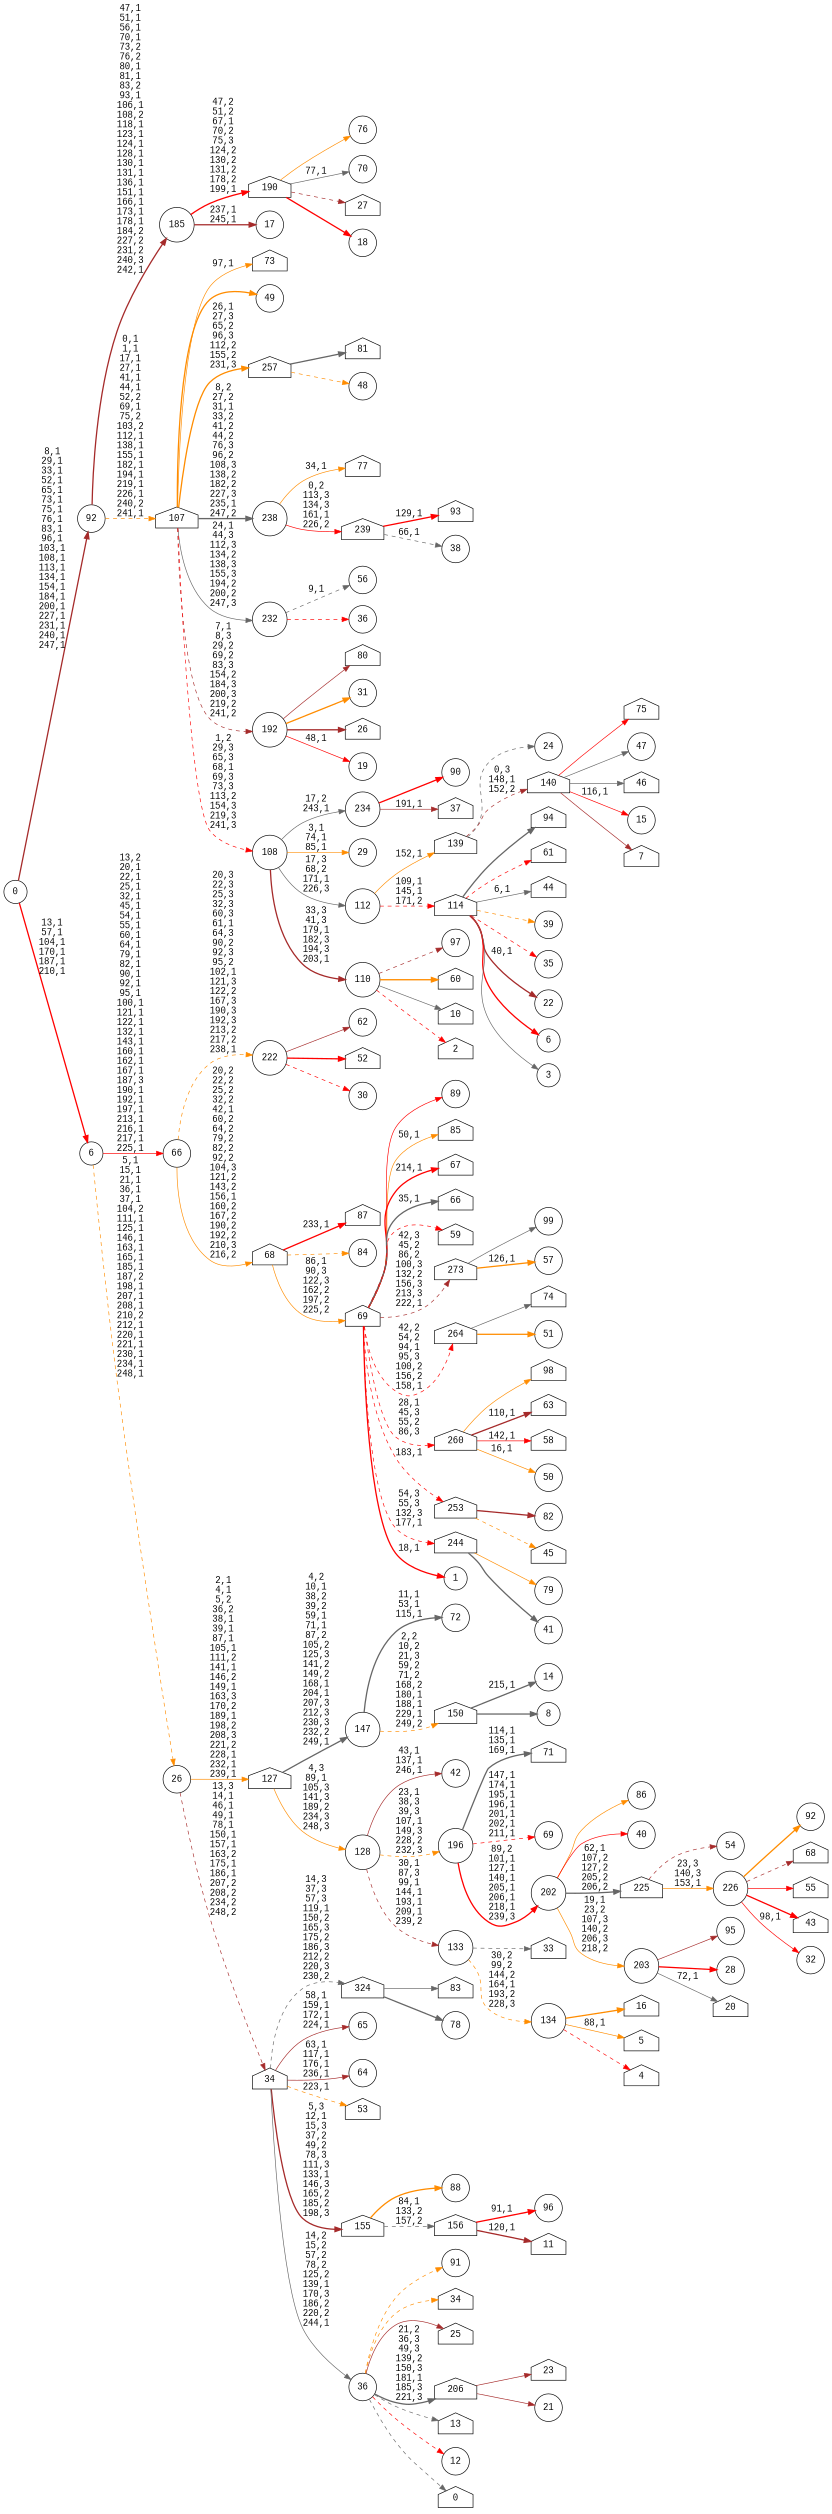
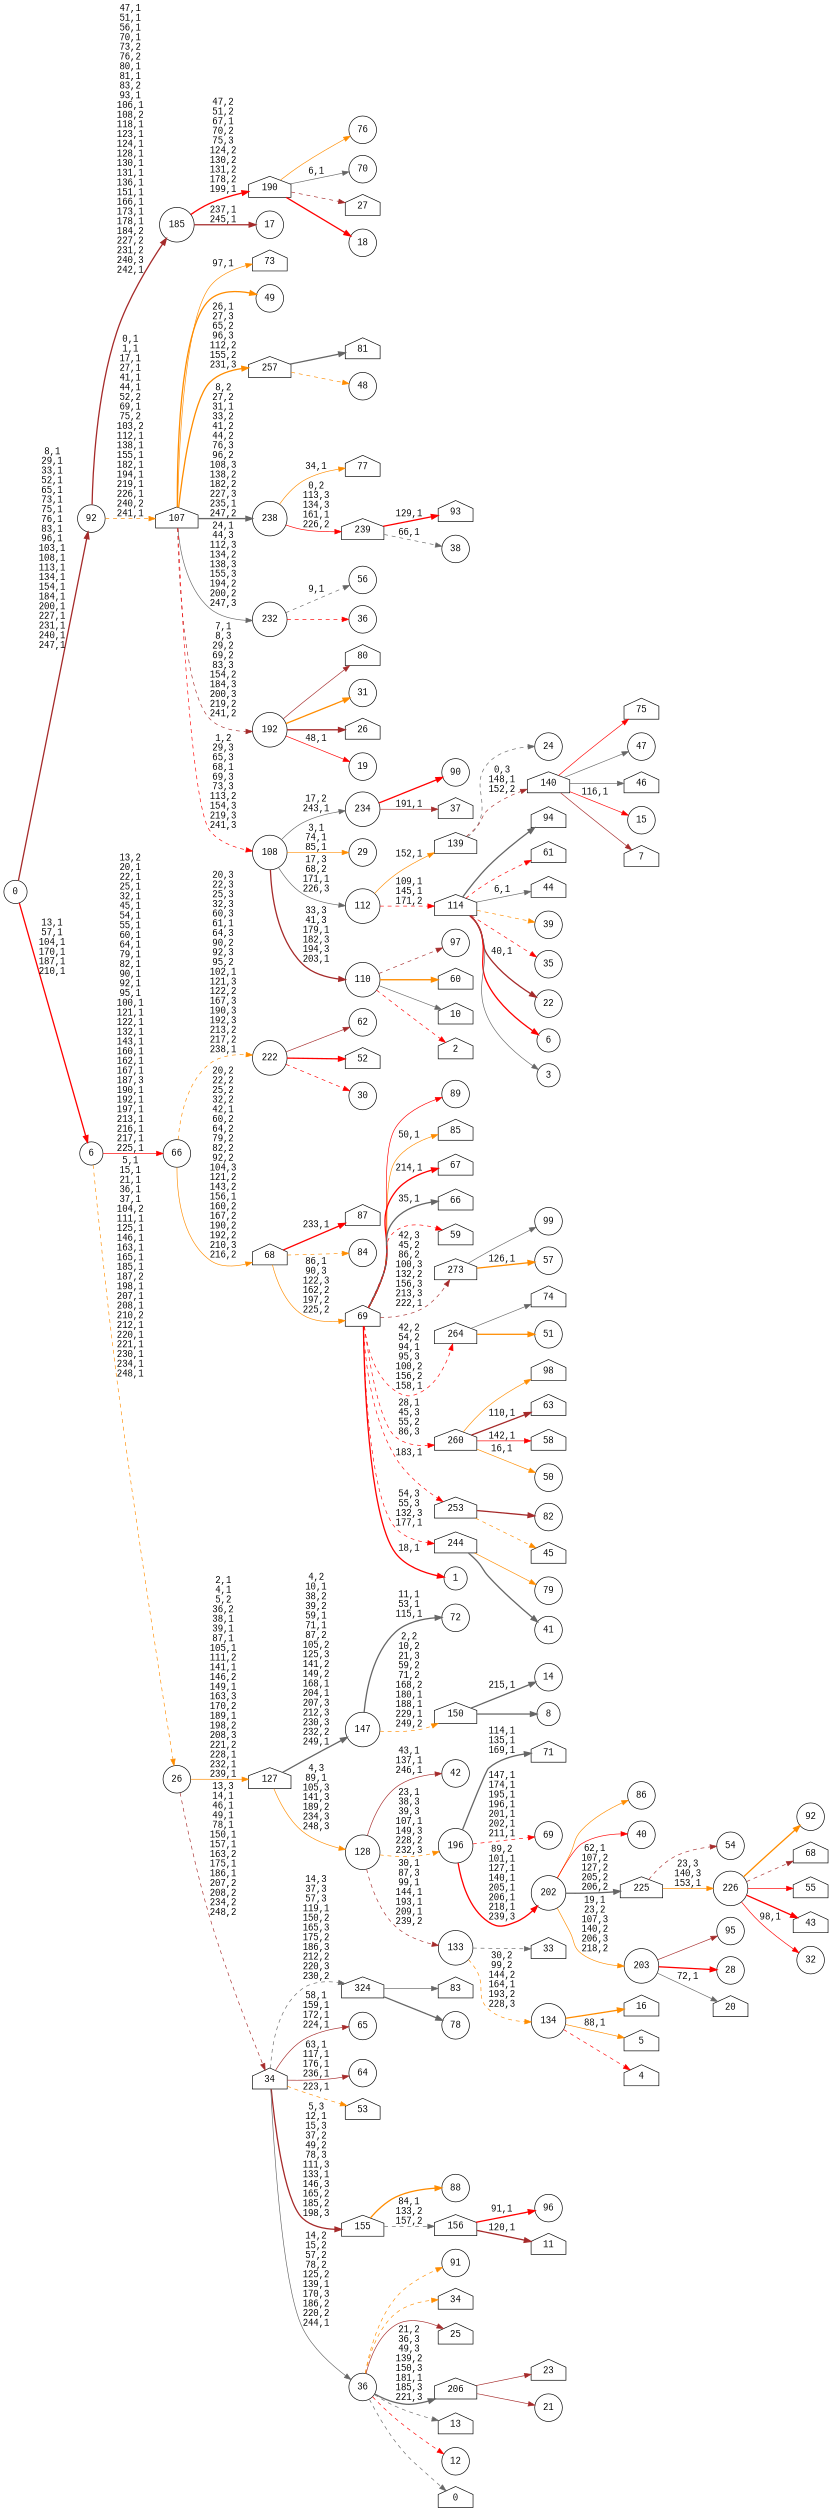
edge "190" -> "70": label "77,1" -> "6,1"
